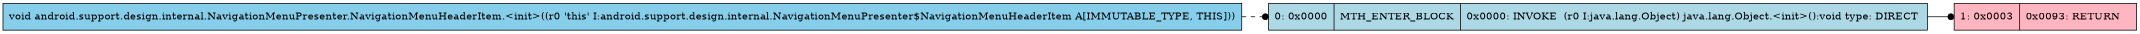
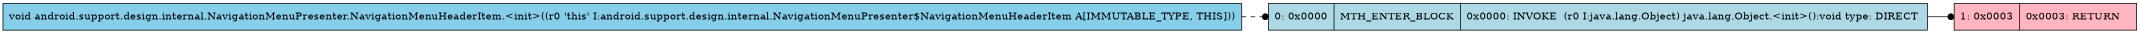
node "1: 0x0003": text "0x0093: RETURN" -> "0x0003: RETURN"
